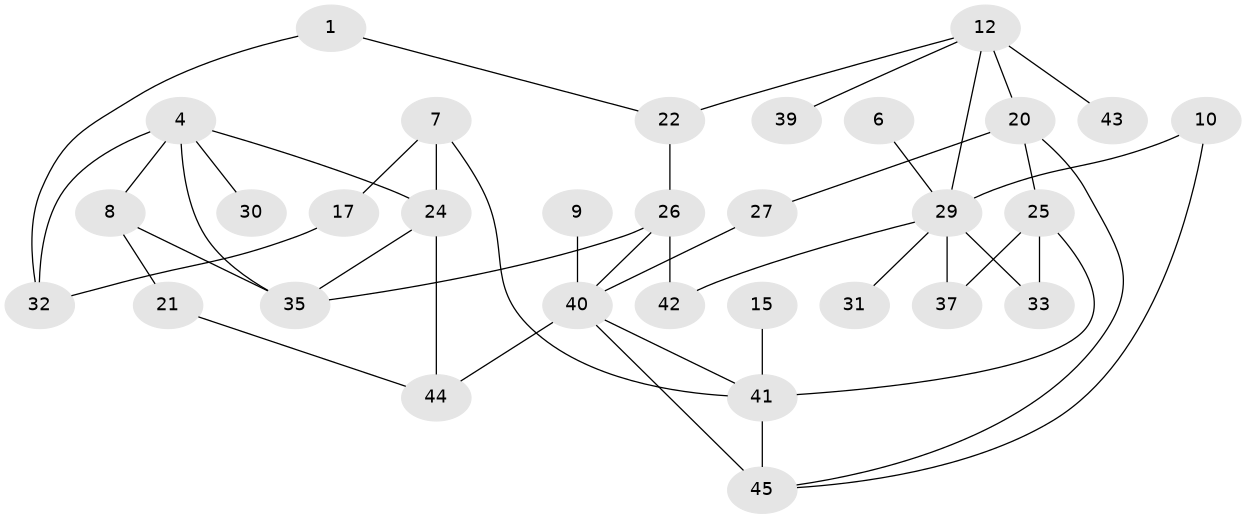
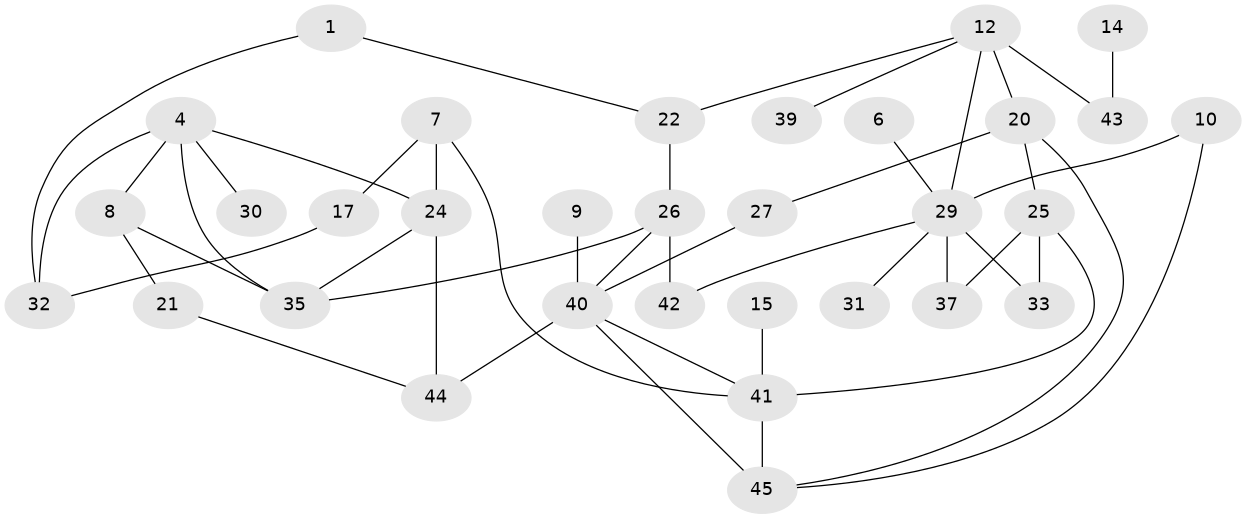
node "14": added
